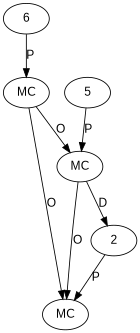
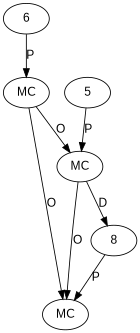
node "2": label "2" -> "8"
